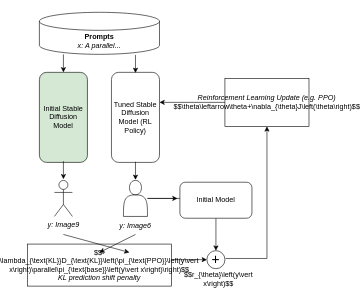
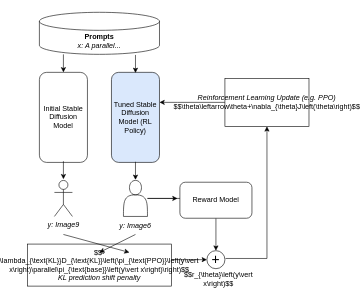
node "Initial Stable Diffusion Model": fillcolor #d5e8d4 -> #ffffff
node "Tuned Stable Diffusion Model (RL Policy)": fillcolor #ffffff -> #dae8fc
node "Initial Model": label "Initial Model" -> "Reward Model"
